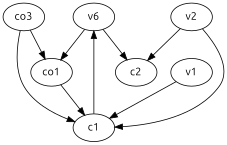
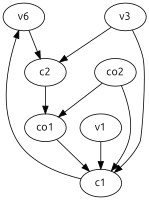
node "co3": label "co3" -> "co2"
node "v2": label "v2" -> "v3"
edge "v6" -> "co1": now "c2" -> "co1"
